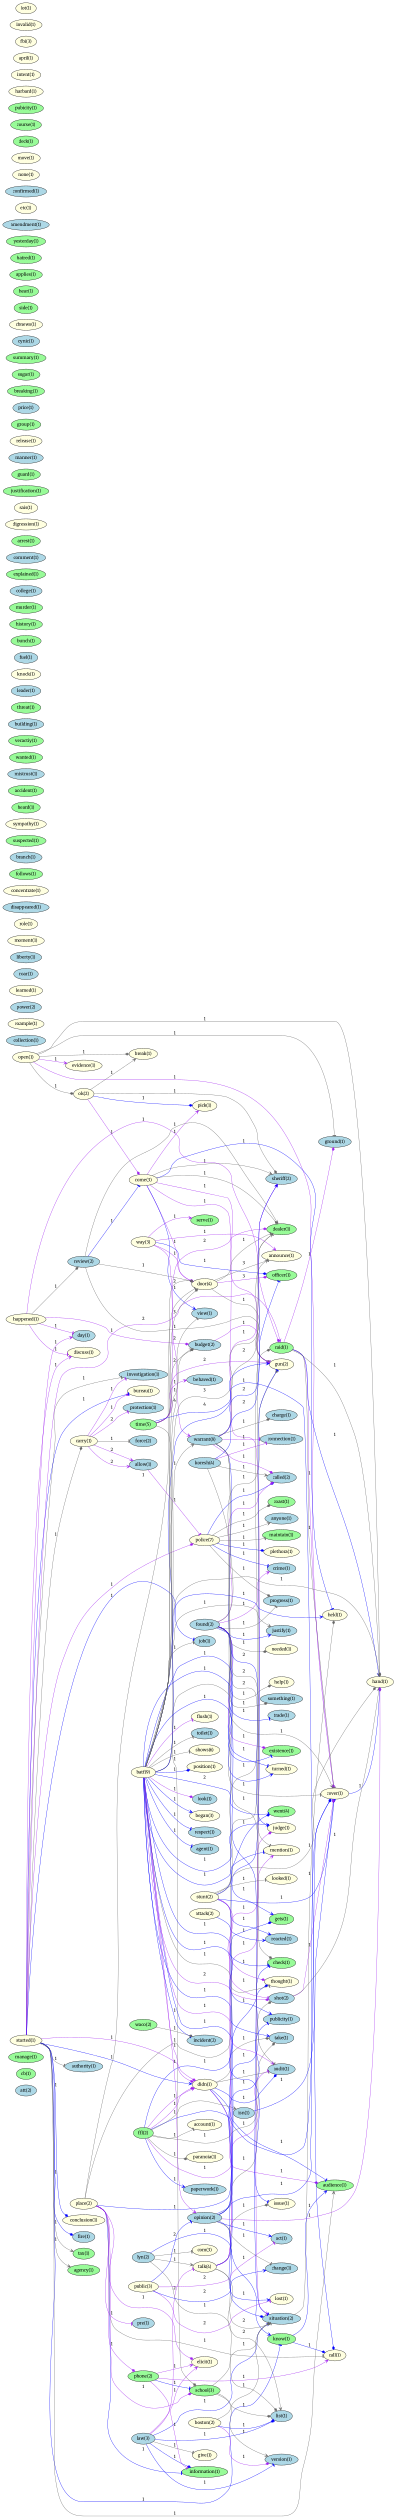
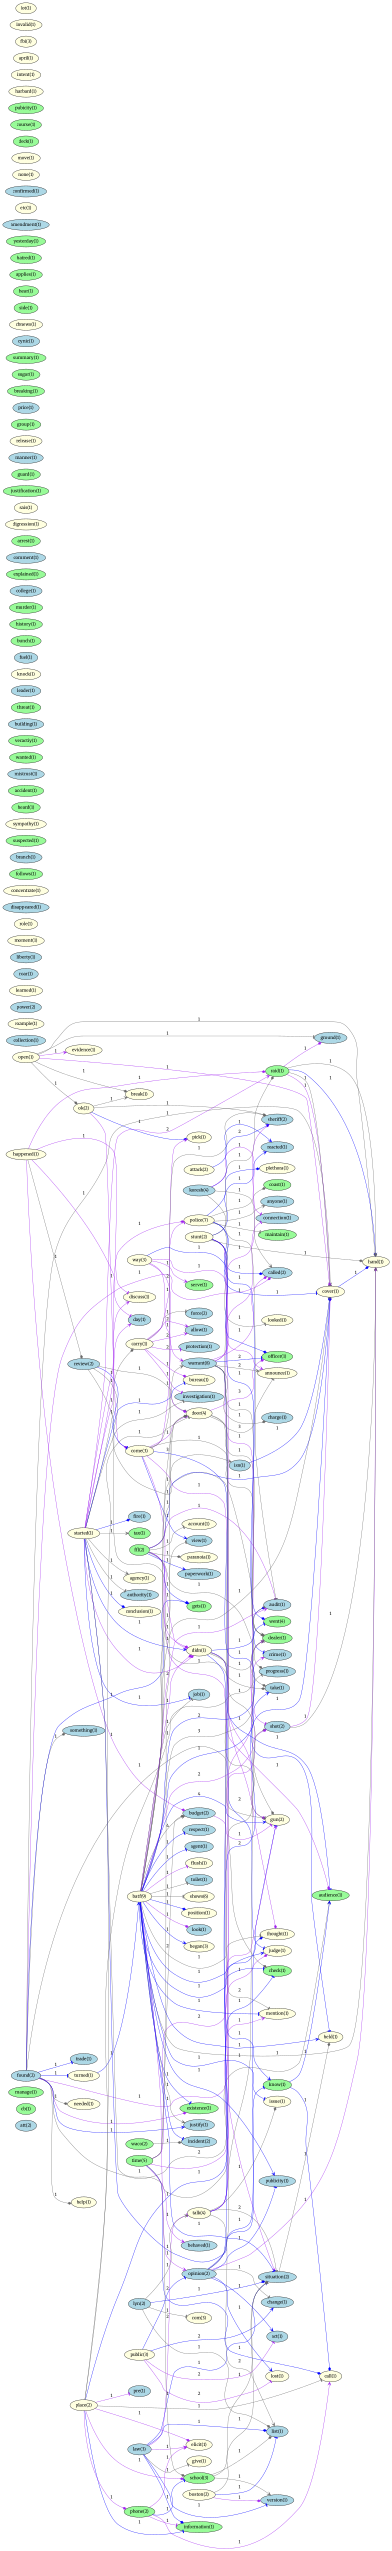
edge "allow(1)" -> "police(7)": now "carry(1)" -> "police(7)"
edge "batf(9)" -> "turned(1)": reversed
node "agency(1)": fillcolor palegreen -> lightyellow
